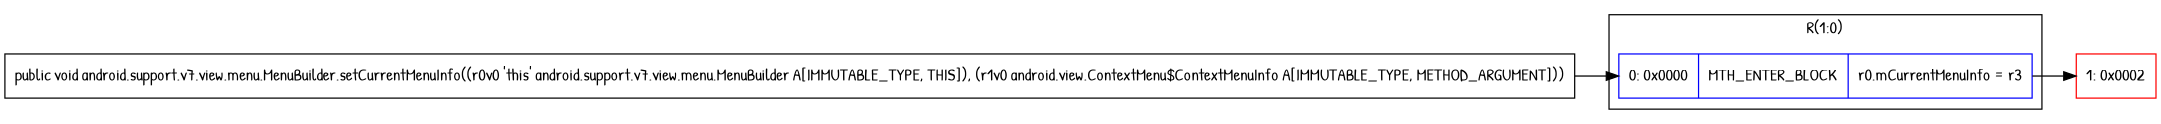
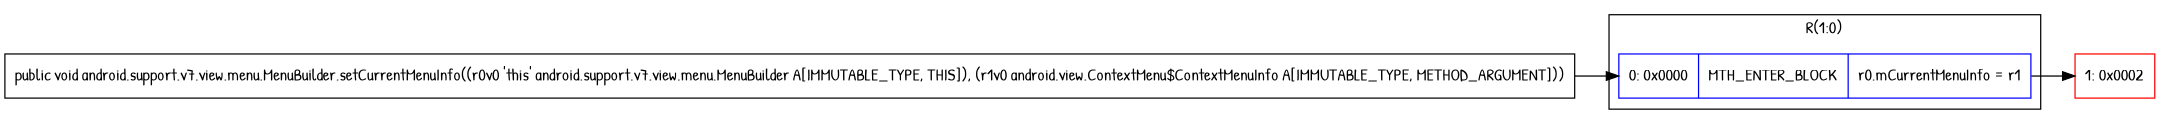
node "0: 0x0000": text "r0.mCurrentMenuInfo = r3" -> "r0.mCurrentMenuInfo = r1"
